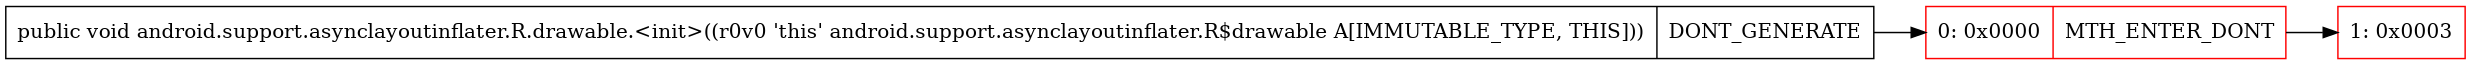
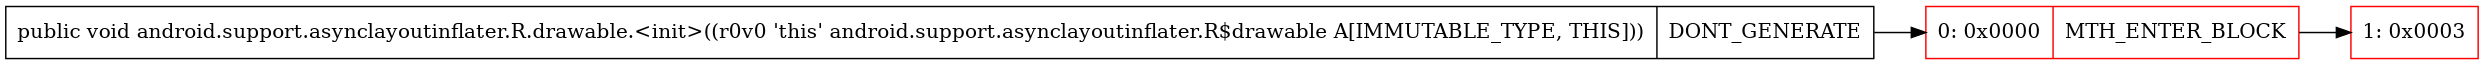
node "0: 0x0000": text "MTH_ENTER_DONT" -> "MTH_ENTER_BLOCK"
